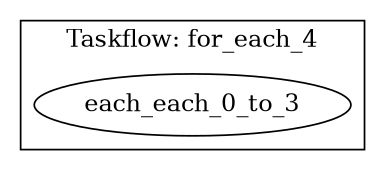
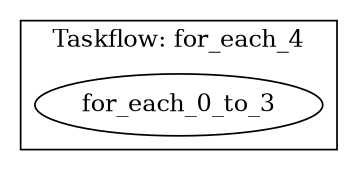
node "each_each_0_to_3": label "each_each_0_to_3" -> "for_each_0_to_3"
